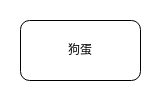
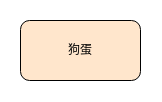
node "狗蛋": fillcolor #ffffff -> #ffe6cc
